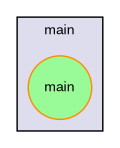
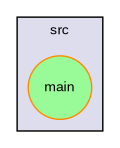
cluster "main": label "main" -> "src"
